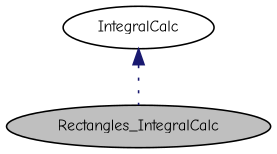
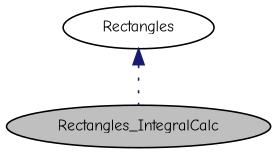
node "IntegralCalc": label "IntegralCalc" -> "Rectangles"
